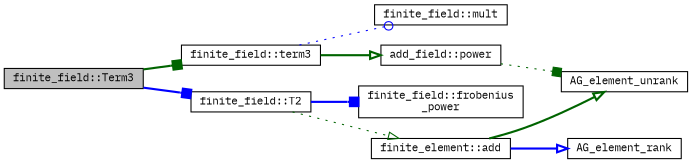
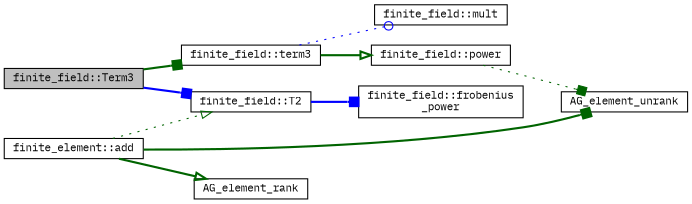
node "add_field::power": label "add_field::power" -> "finite_field::power"
edge "finite_element::add" -> "AG_element_unrank": arrowhead onormal -> box
edge "finite_field::T2" -> "finite_element::add": reversed
edge "finite_element::add" -> "AG_element_rank": color blue -> darkgreen
